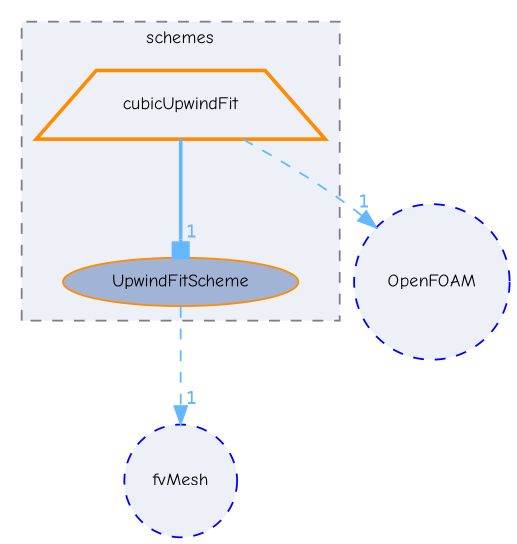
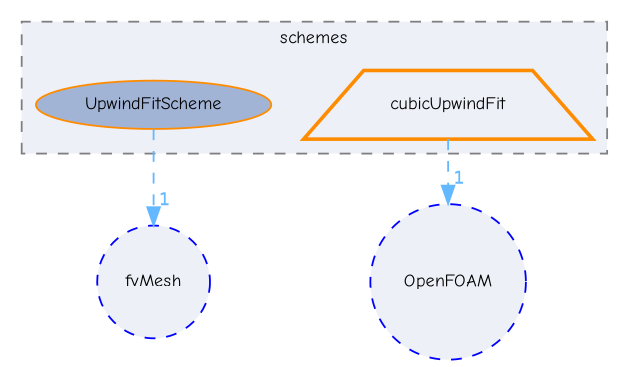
edge "cubicUpwindFit" -> "UpwindFitScheme": removed
